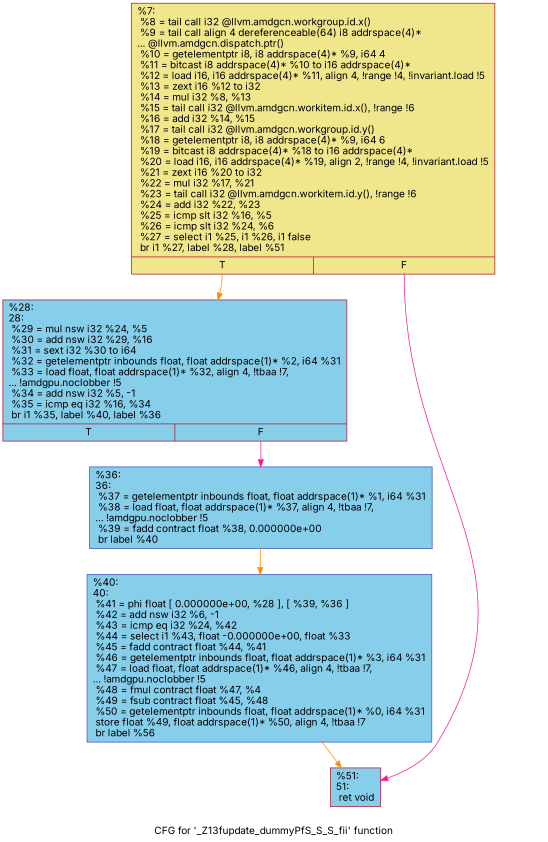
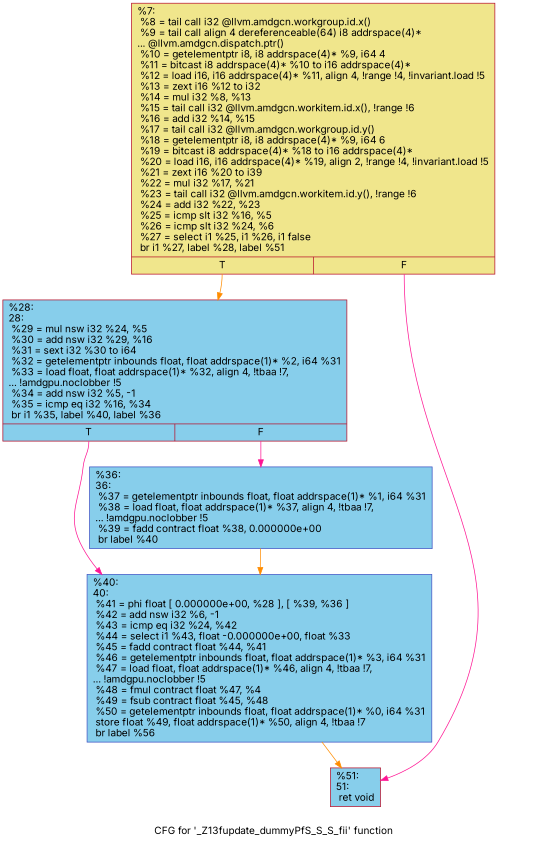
node "%7:": text "%21 = zext i16 %20 to i32" -> "%21 = zext i16 %20 to i39"
edge "%28:" -> "%40:": added
